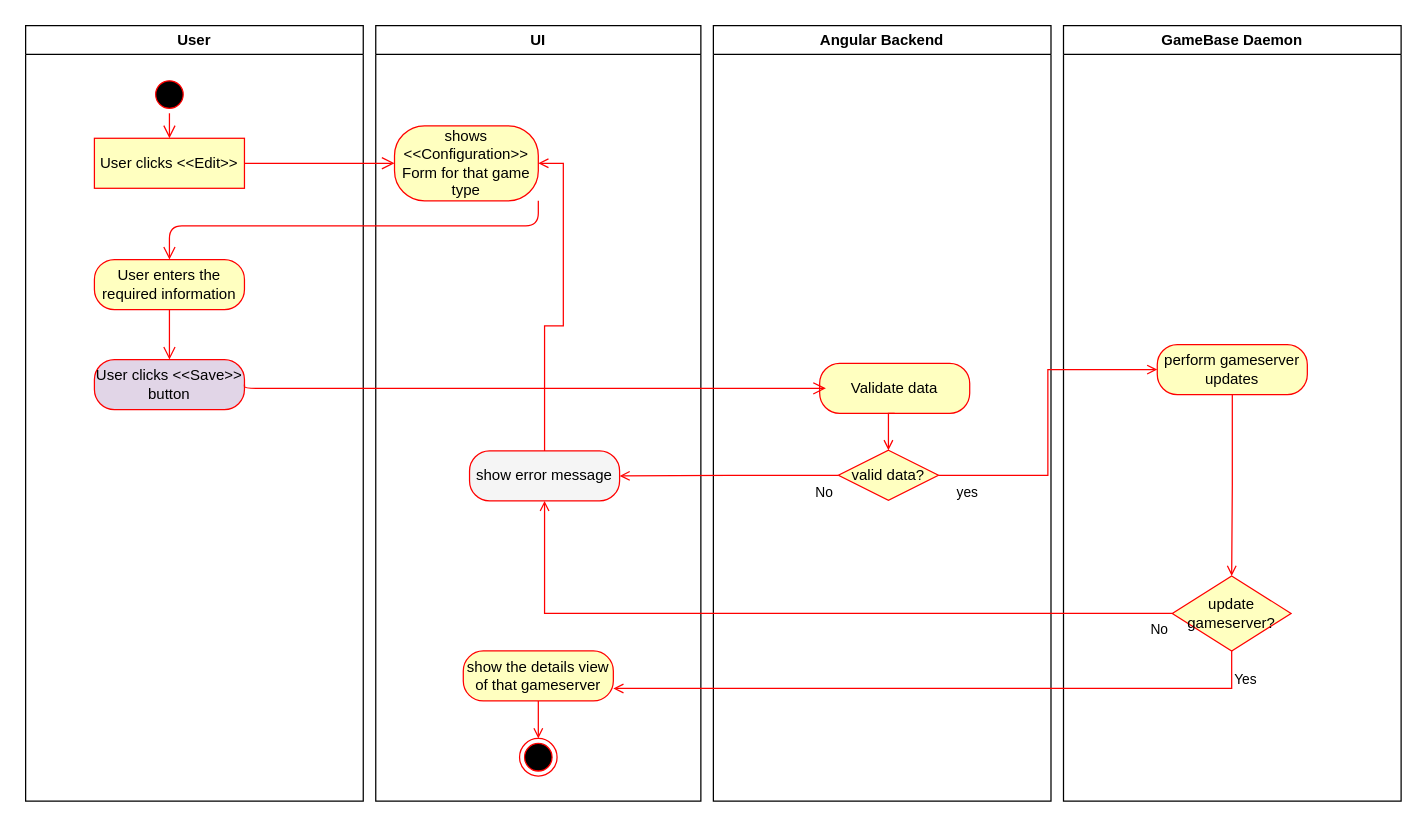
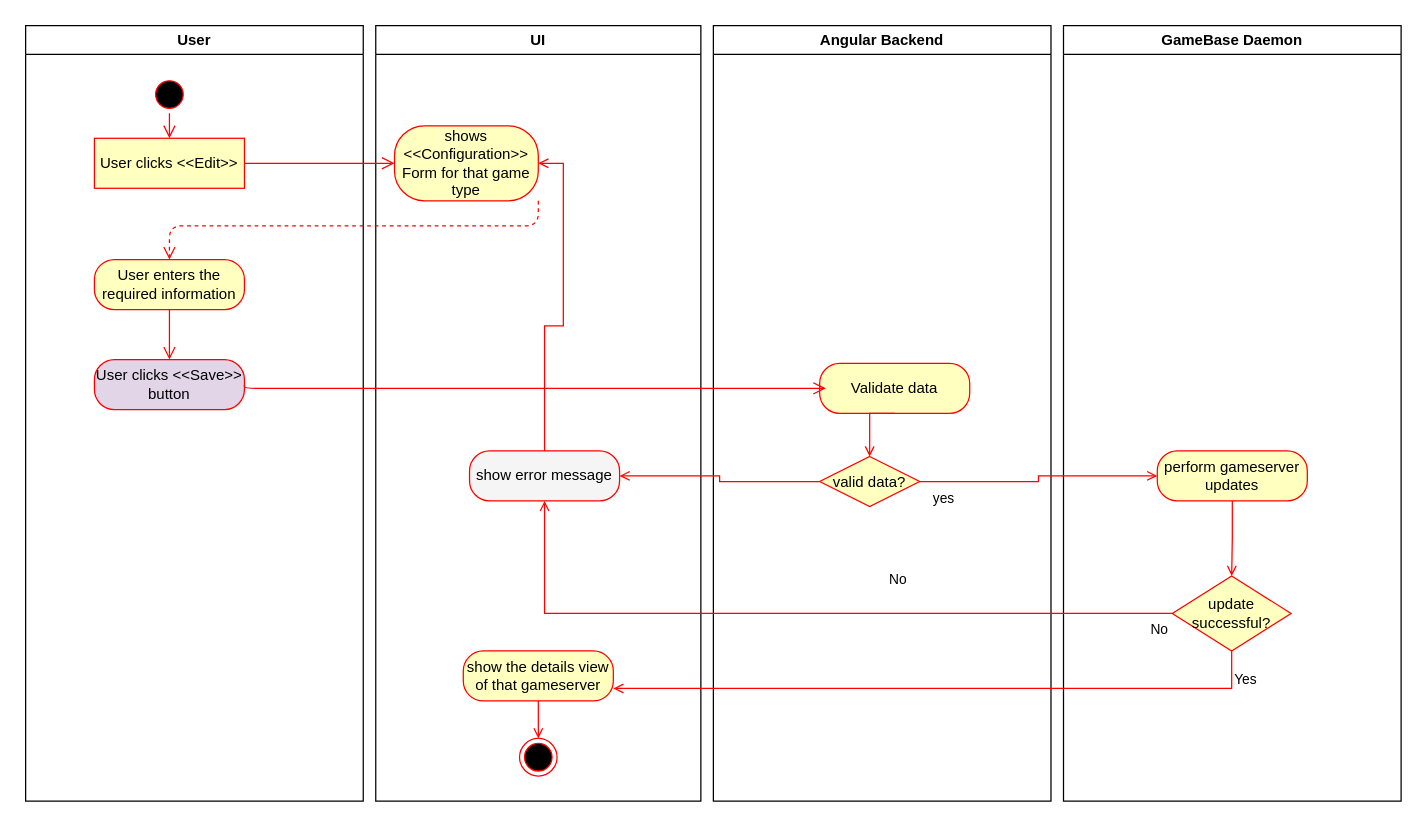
edge "shows <<Configuration>> Form for that game type" -> "User enters the required information": style solid -> dashed
node "perform gameserver updates": moved (1232, 369) -> (1232, 476)
node "valid data?": moved (888, 475) -> (869, 481)
node "update gameserver?": label "update gameserver?" -> "update successful?"
